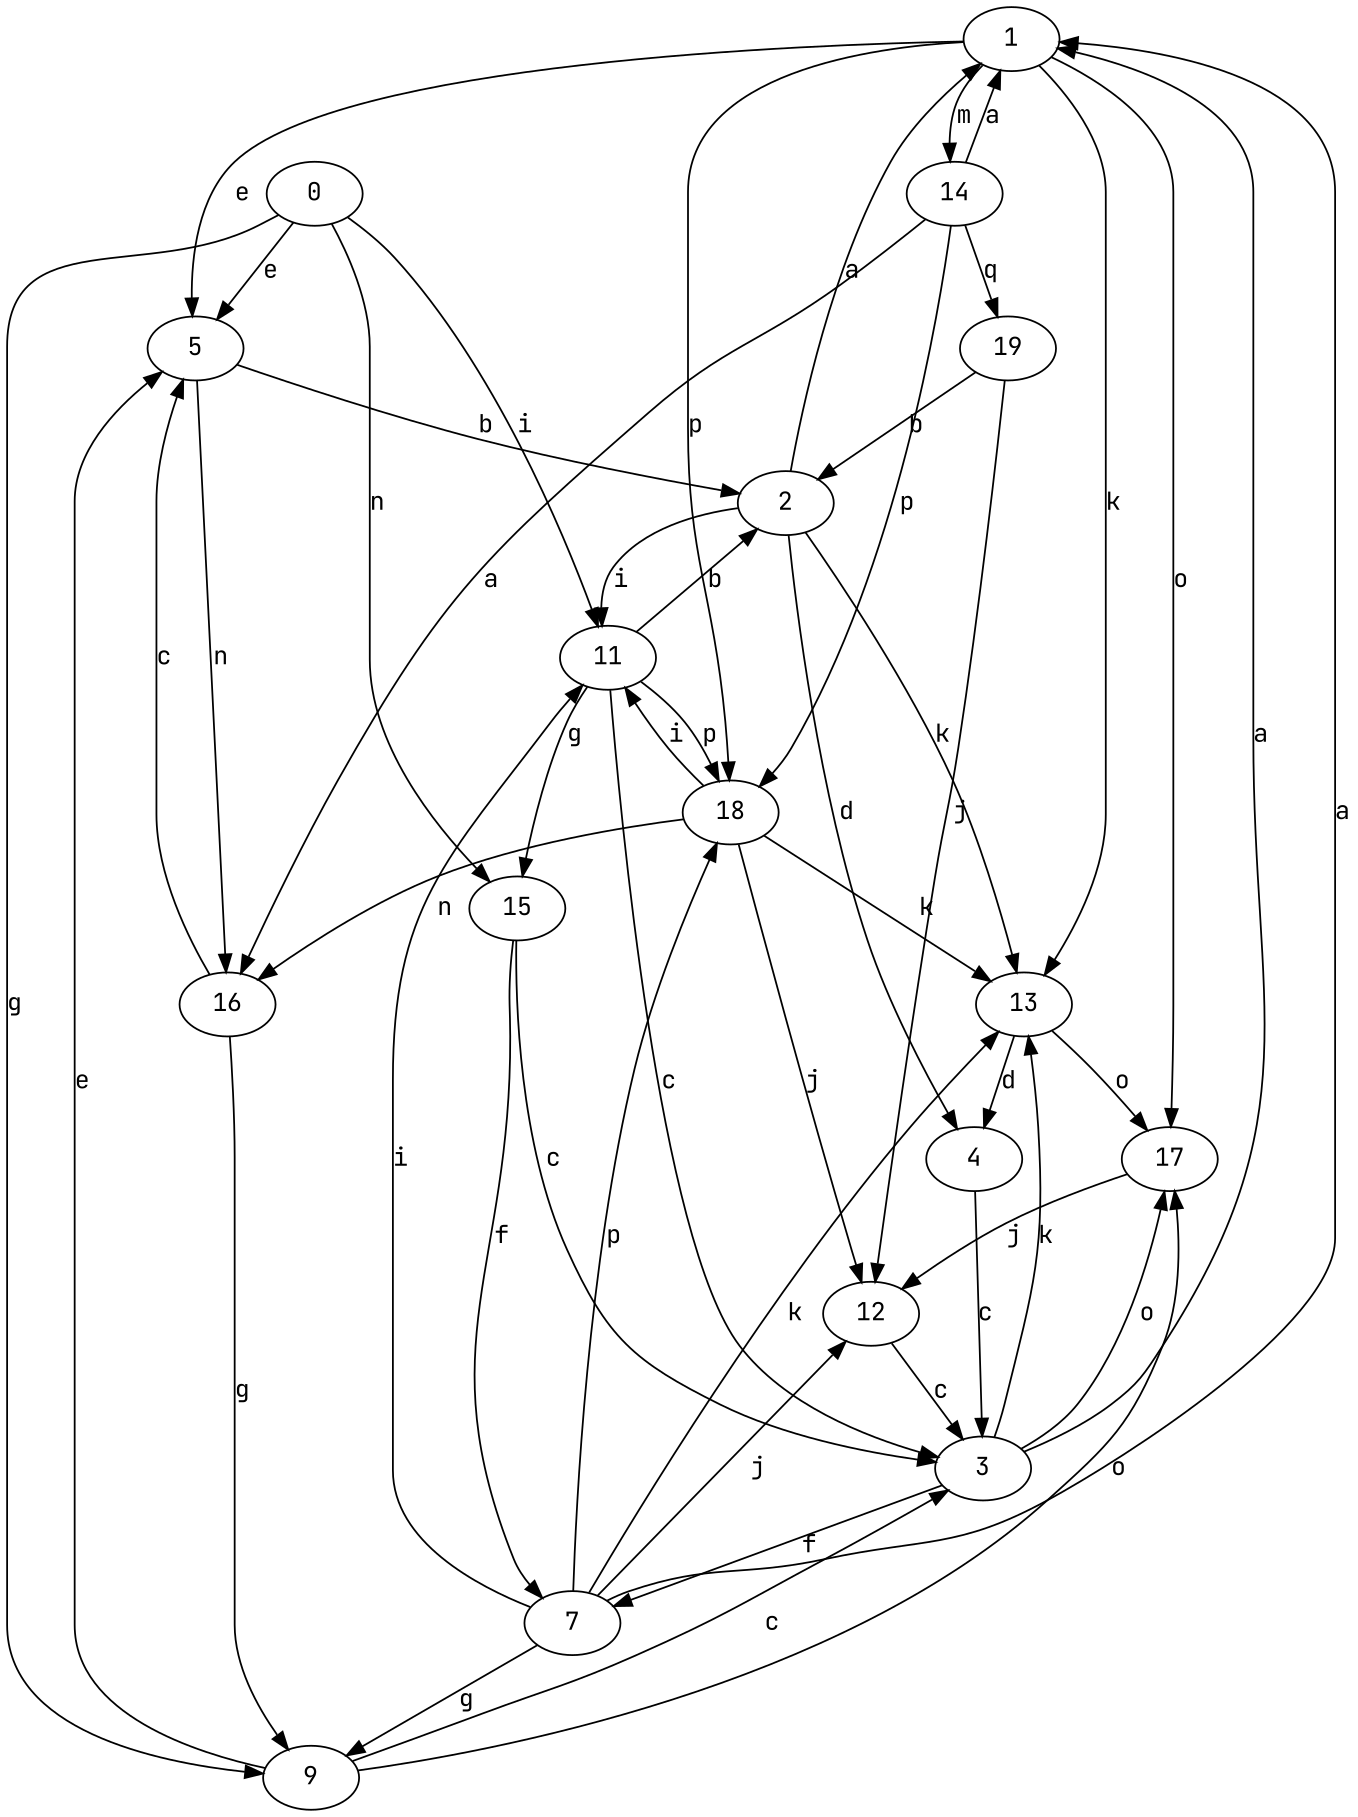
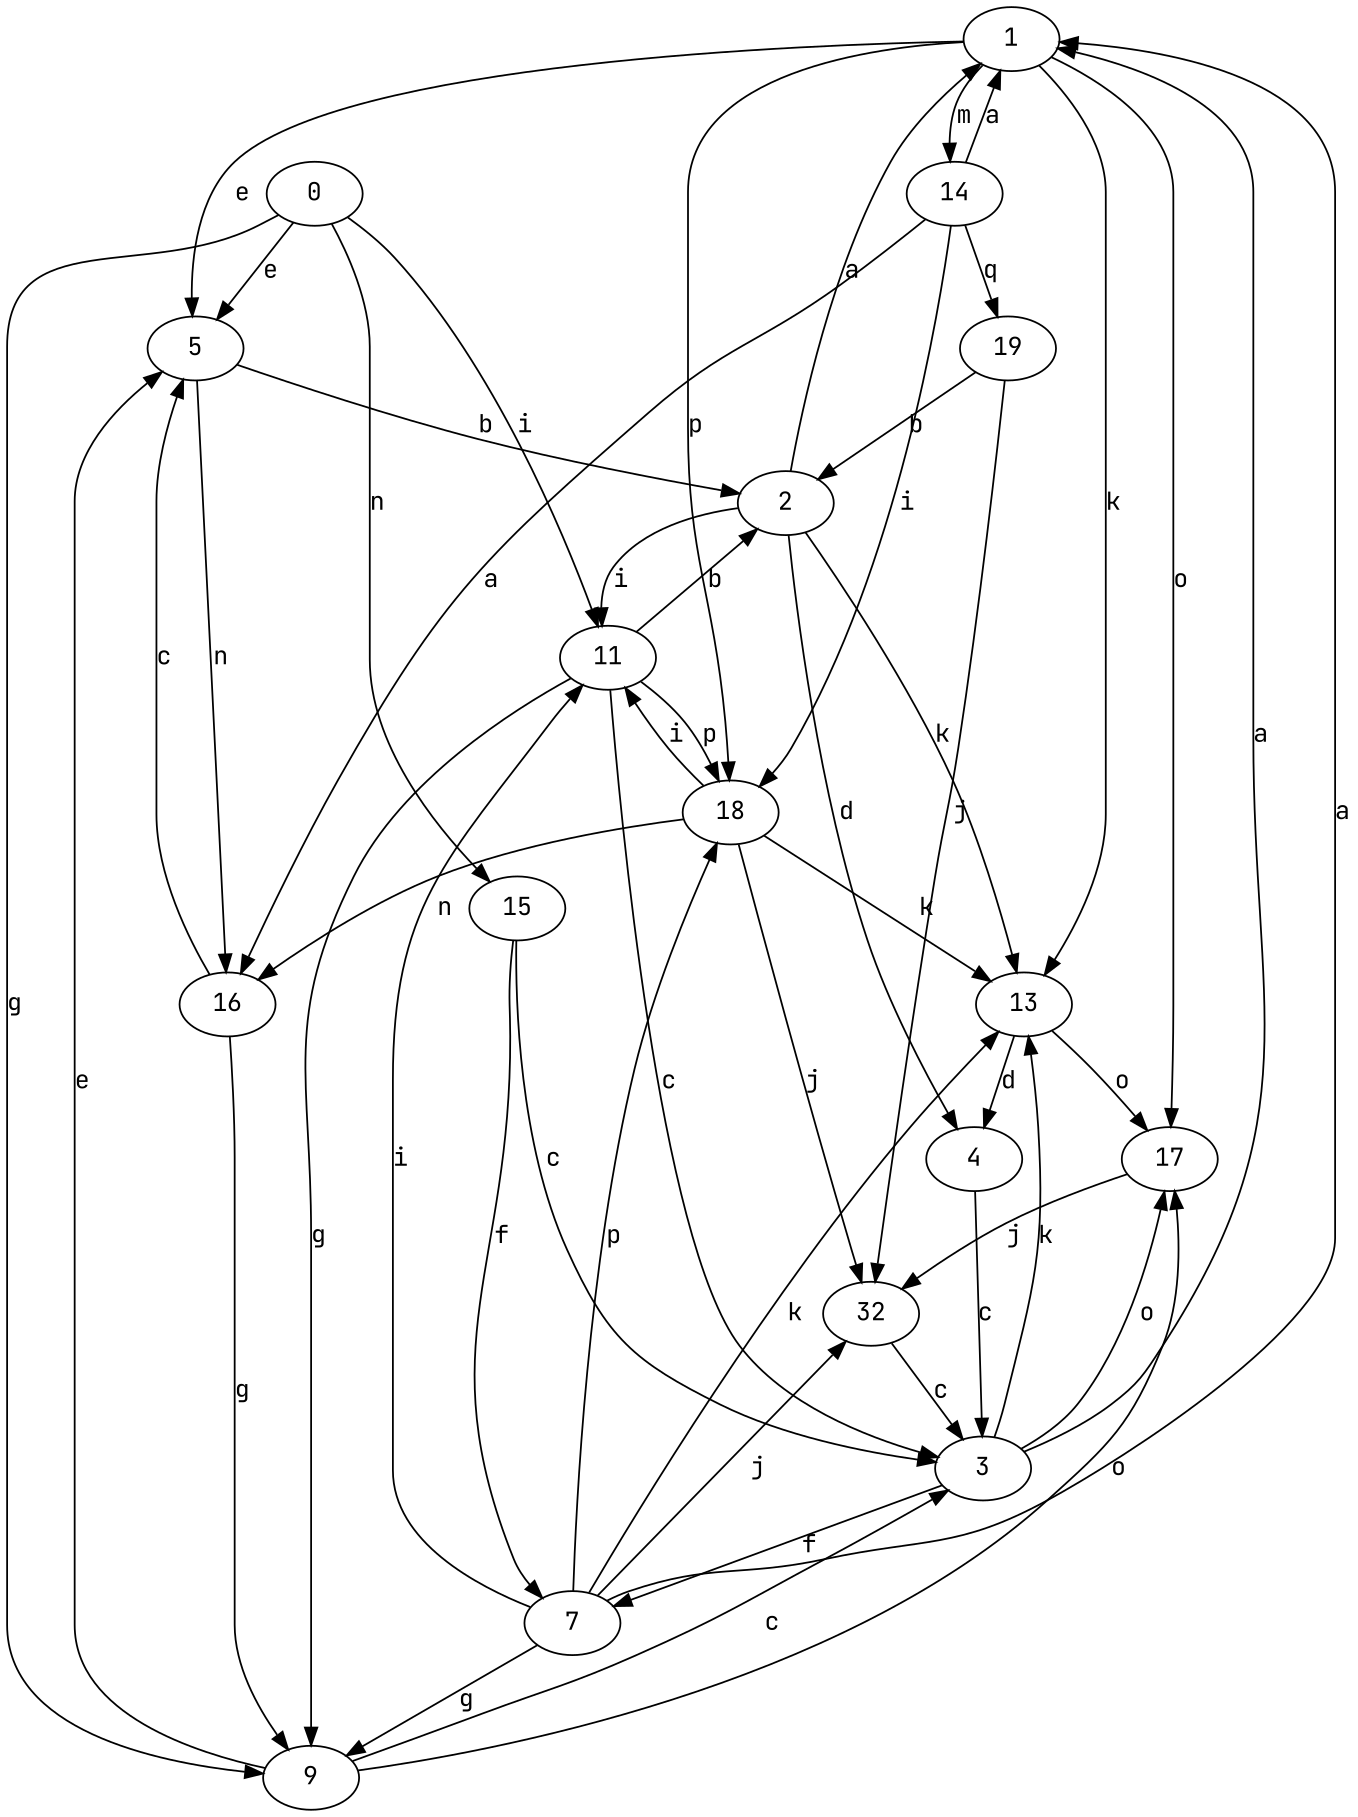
edge "14" -> "18": label "p" -> "i"
edge "11" -> "15": now "11" -> "9"
node "12": label "12" -> "32"
